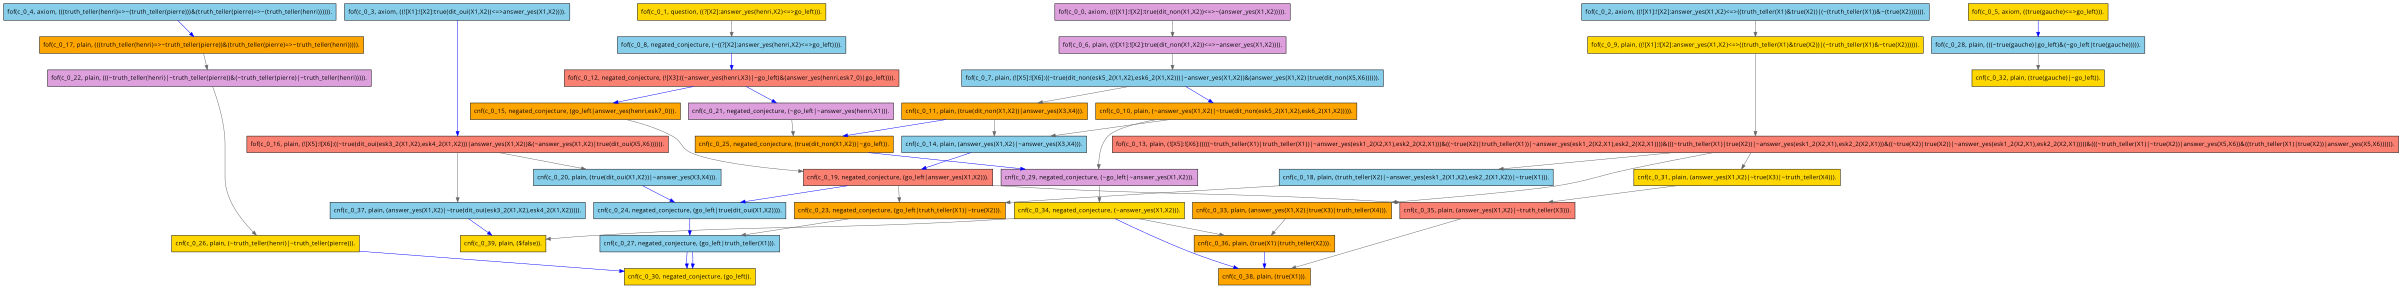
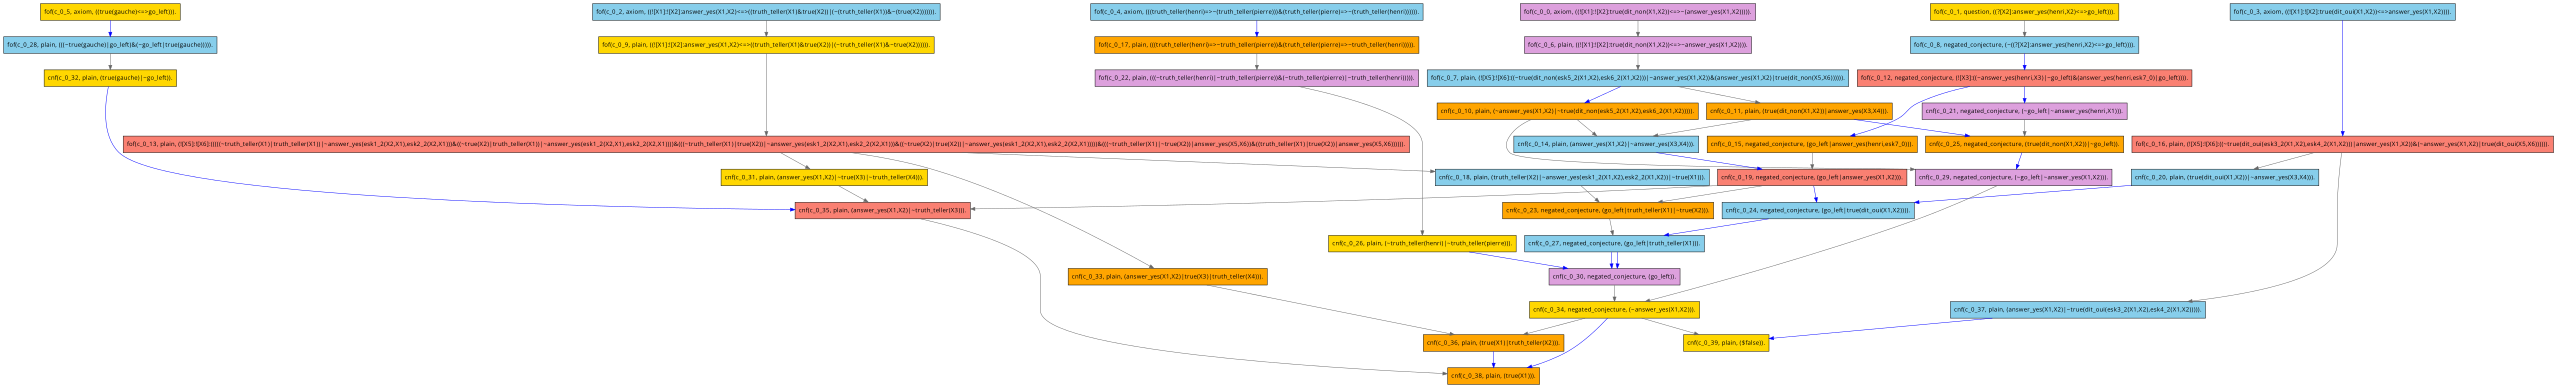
edge "cnf(c_0_32, plain, (true(gauche)|~go_left))." -> "cnf(c_0_35, plain, (answer_yes(X1,X2)|~truth_teller(X3))).": added
node "cnf(c_0_30, negated_conjecture, (go_left)).": fillcolor gold -> plum
edge "cnf(c_0_30, negated_conjecture, (go_left))." -> "cnf(c_0_34, negated_conjecture, (~answer_yes(X1,X2))).": added
